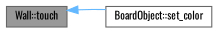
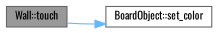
edge "BoardObject::set_color" -> "Wall::touch": reversed
